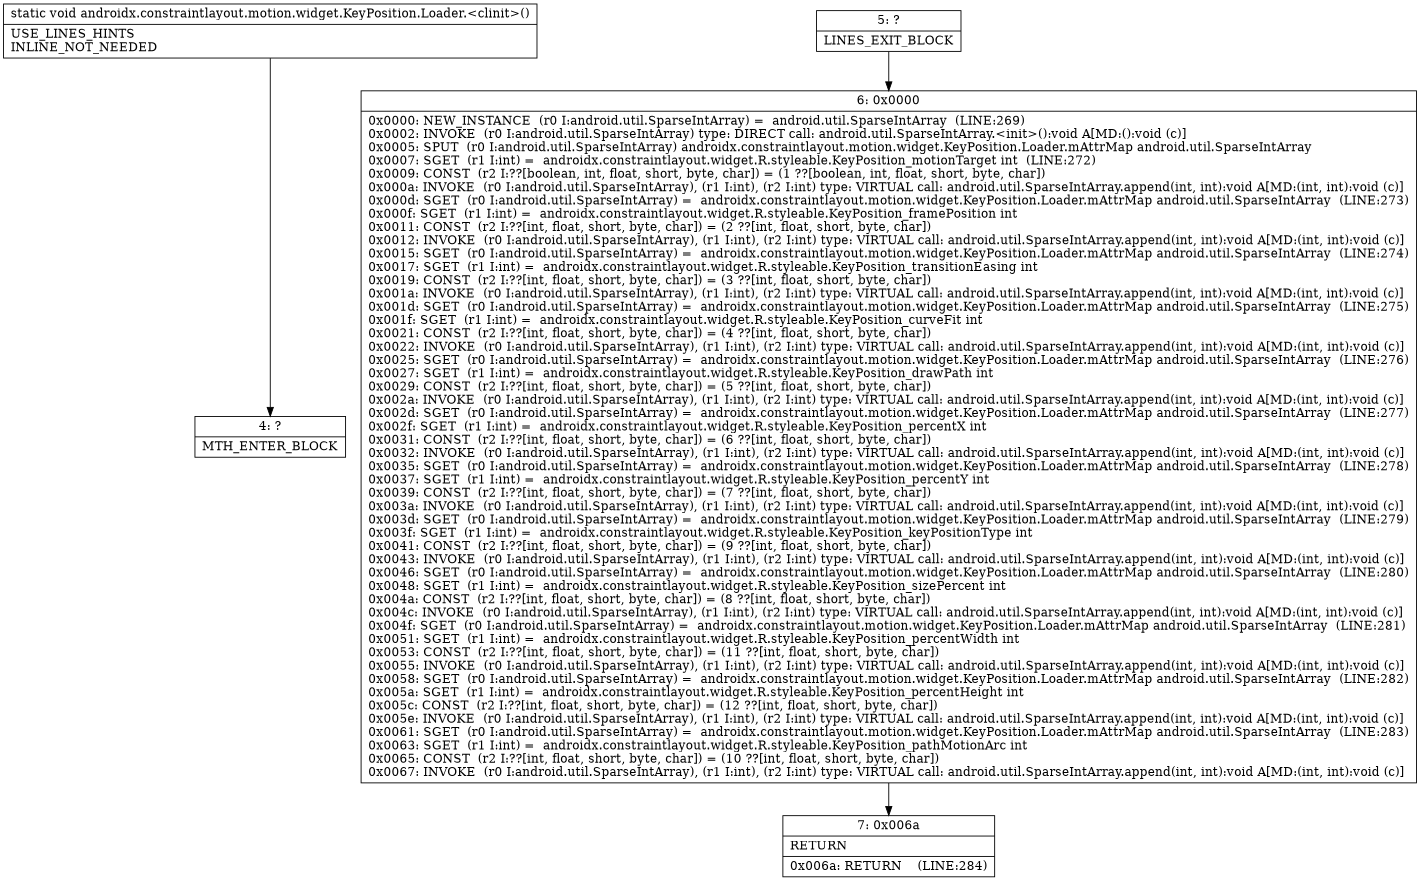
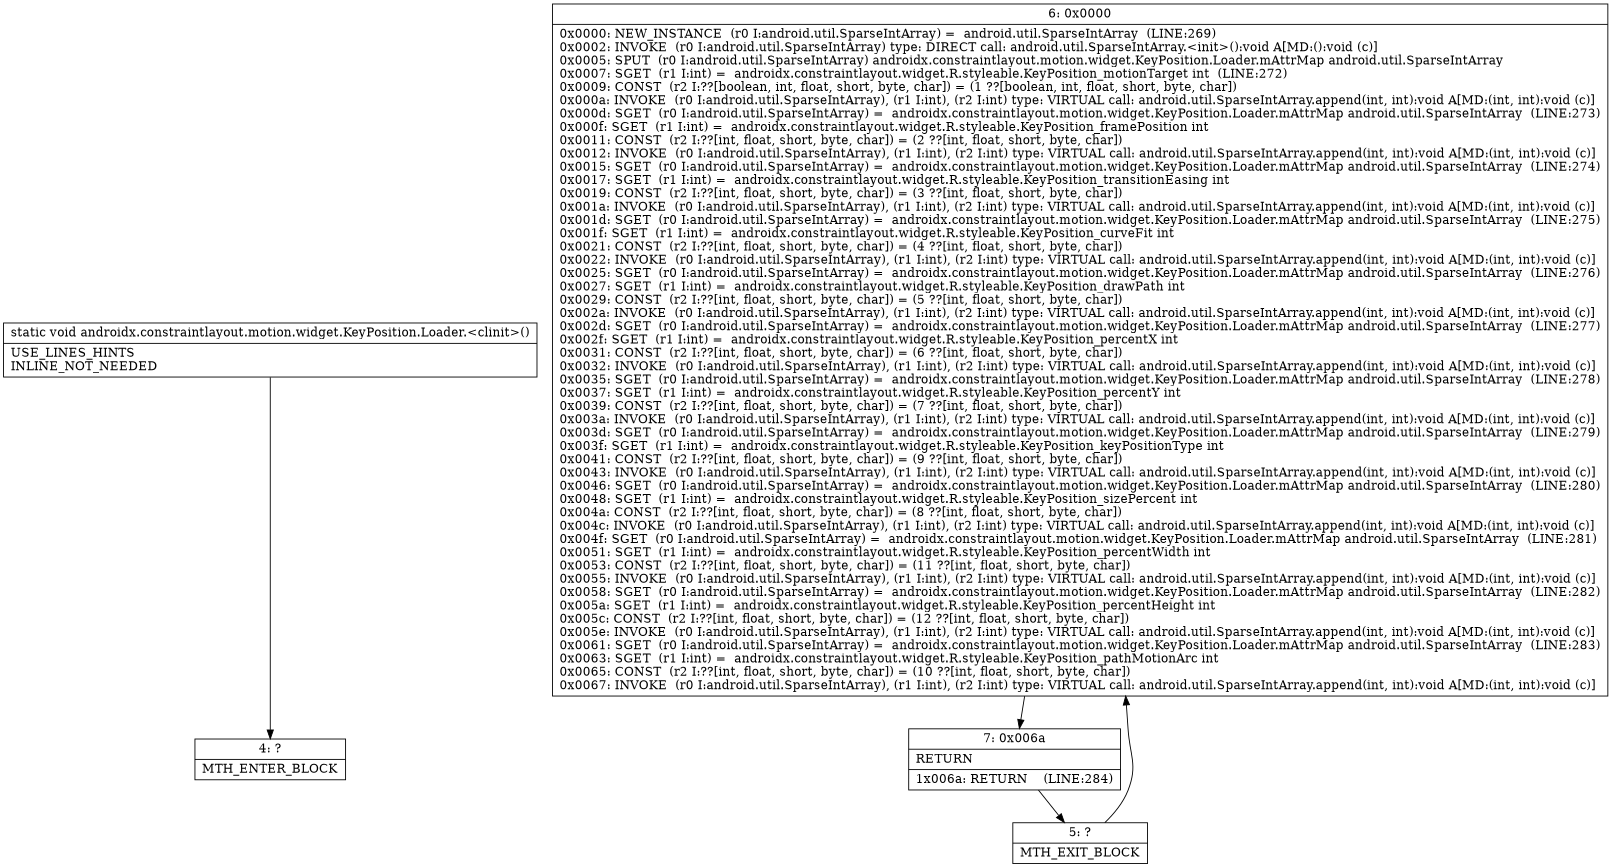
node "5: ?": text "LINES_EXIT_BLOCK" -> "MTH_EXIT_BLOCK"
edge "7: 0x006a" -> "5: ?": added
node "7: 0x006a": text "0x006a: RETURN    (LINE:284)" -> "1x006a: RETURN    (LINE:284)"
